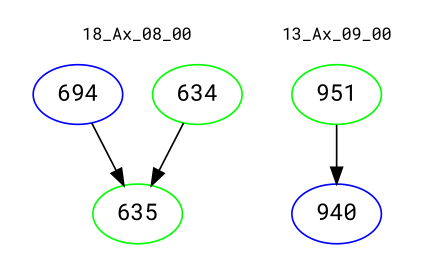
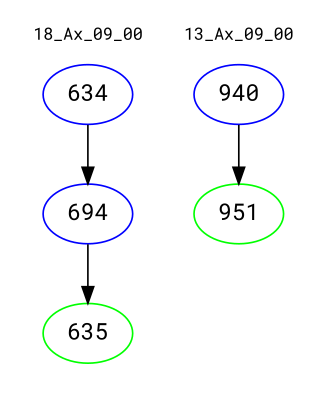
cluster "18_Ax_08_00": label "18_Ax_08_00" -> "18_Ax_09_00"
node "634": color green -> blue
edge "951" -> "940": reversed
edge "634" -> "635": now "634" -> "694"
